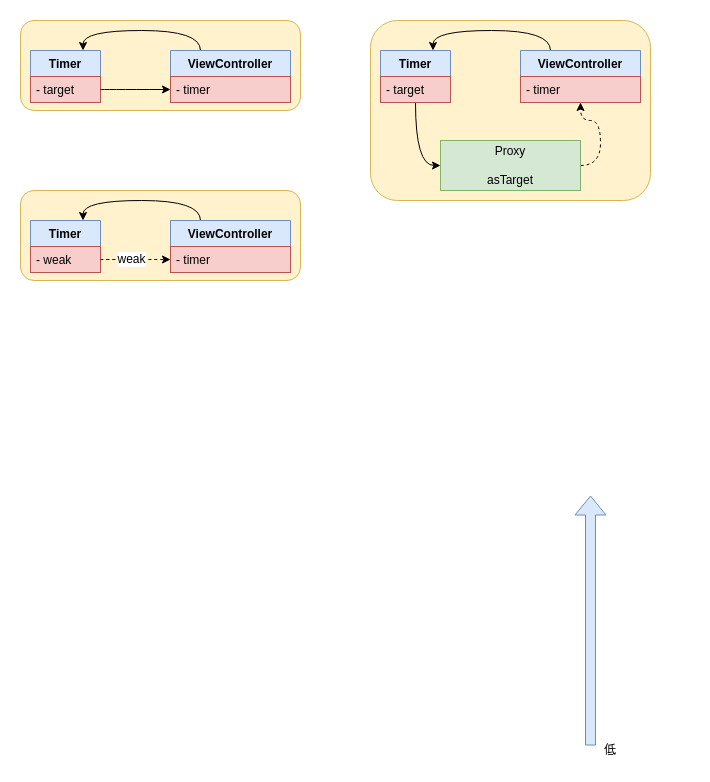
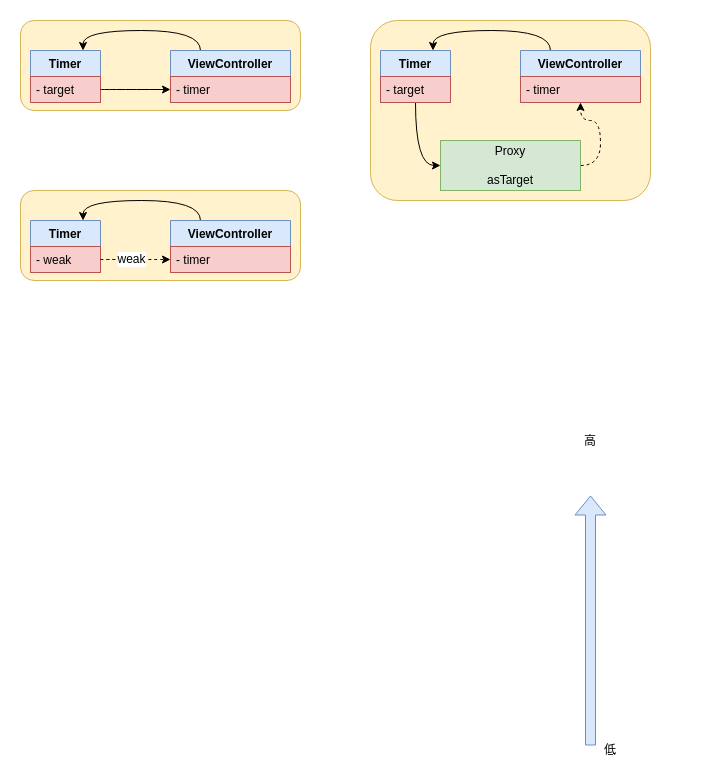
node "高": added
